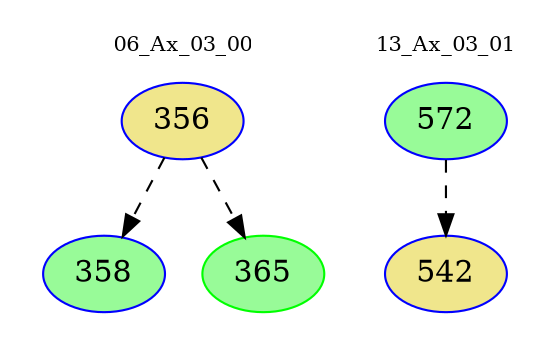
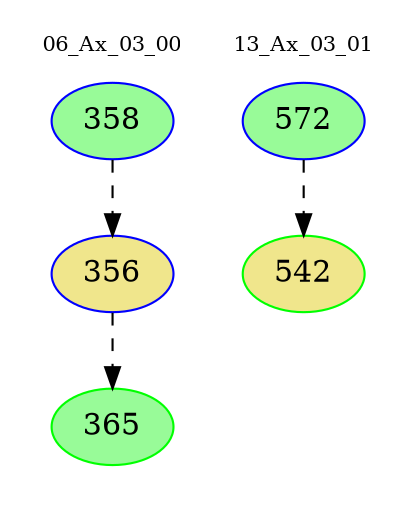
edge "356" -> "358": reversed
node "542": color blue -> green
